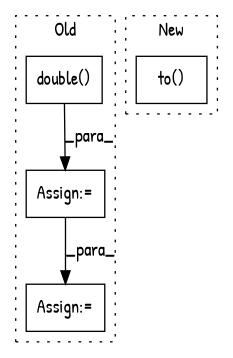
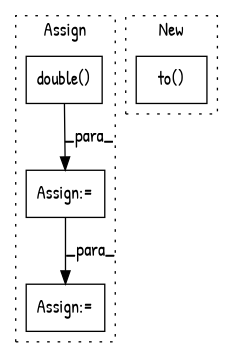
cluster "Old": label "Old" -> "Assign"
